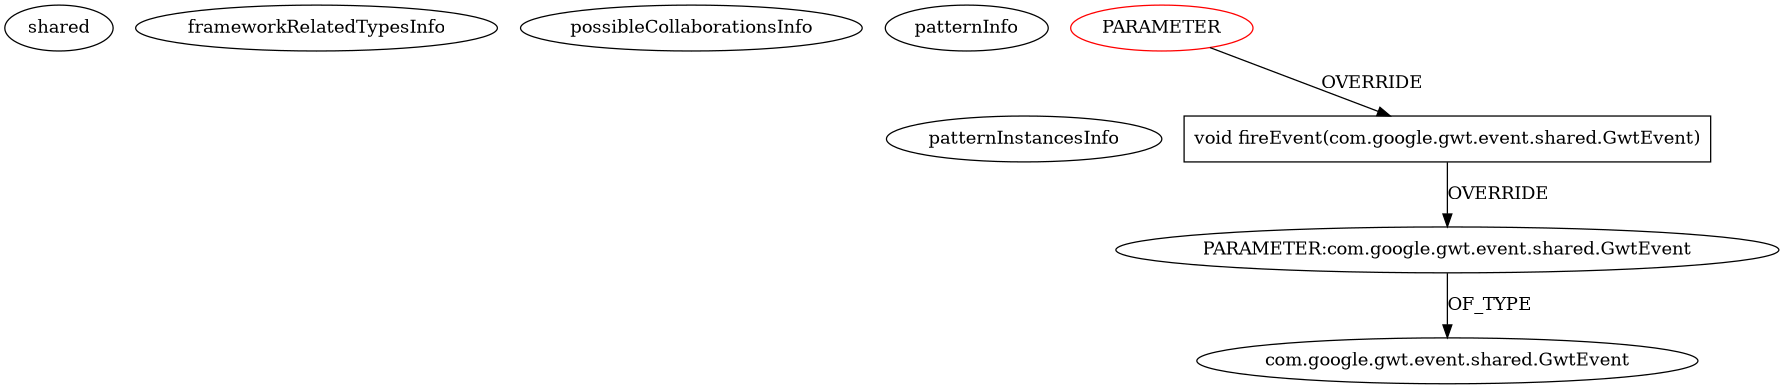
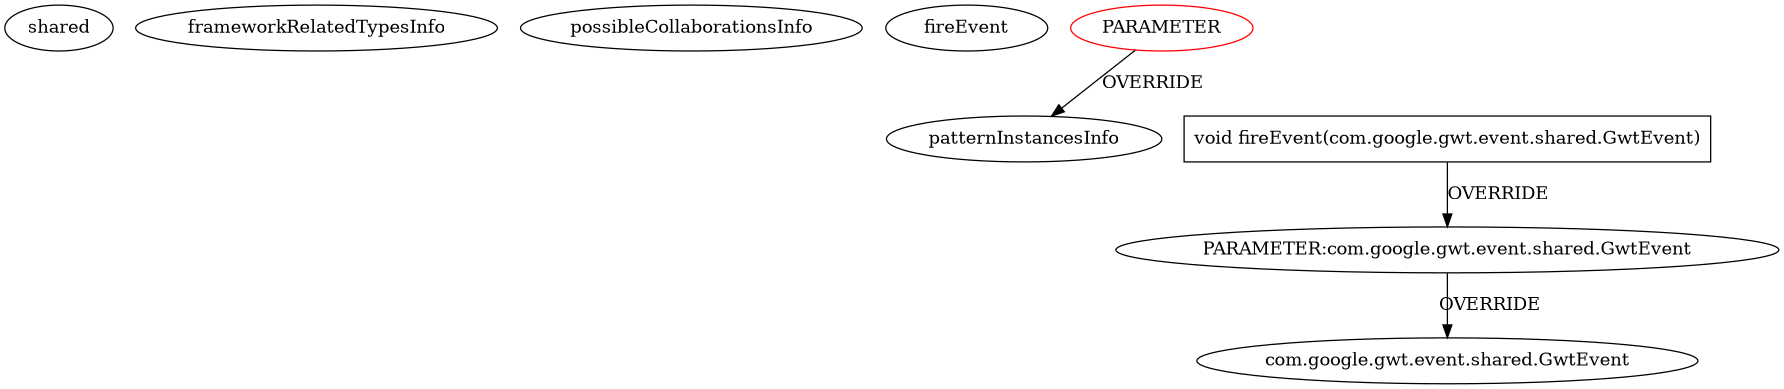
node "patternInfo": label "patternInfo" -> "fireEvent"
edge "PARAMETER" -> "void fireEvent(com.google.gwt.event.shared.GwtEvent)": now "PARAMETER" -> "patternInstancesInfo"
edge "PARAMETER:com.google.gwt.event.shared.GwtEvent" -> "com.google.gwt.event.shared.GwtEvent": label "OF_TYPE" -> "OVERRIDE"
